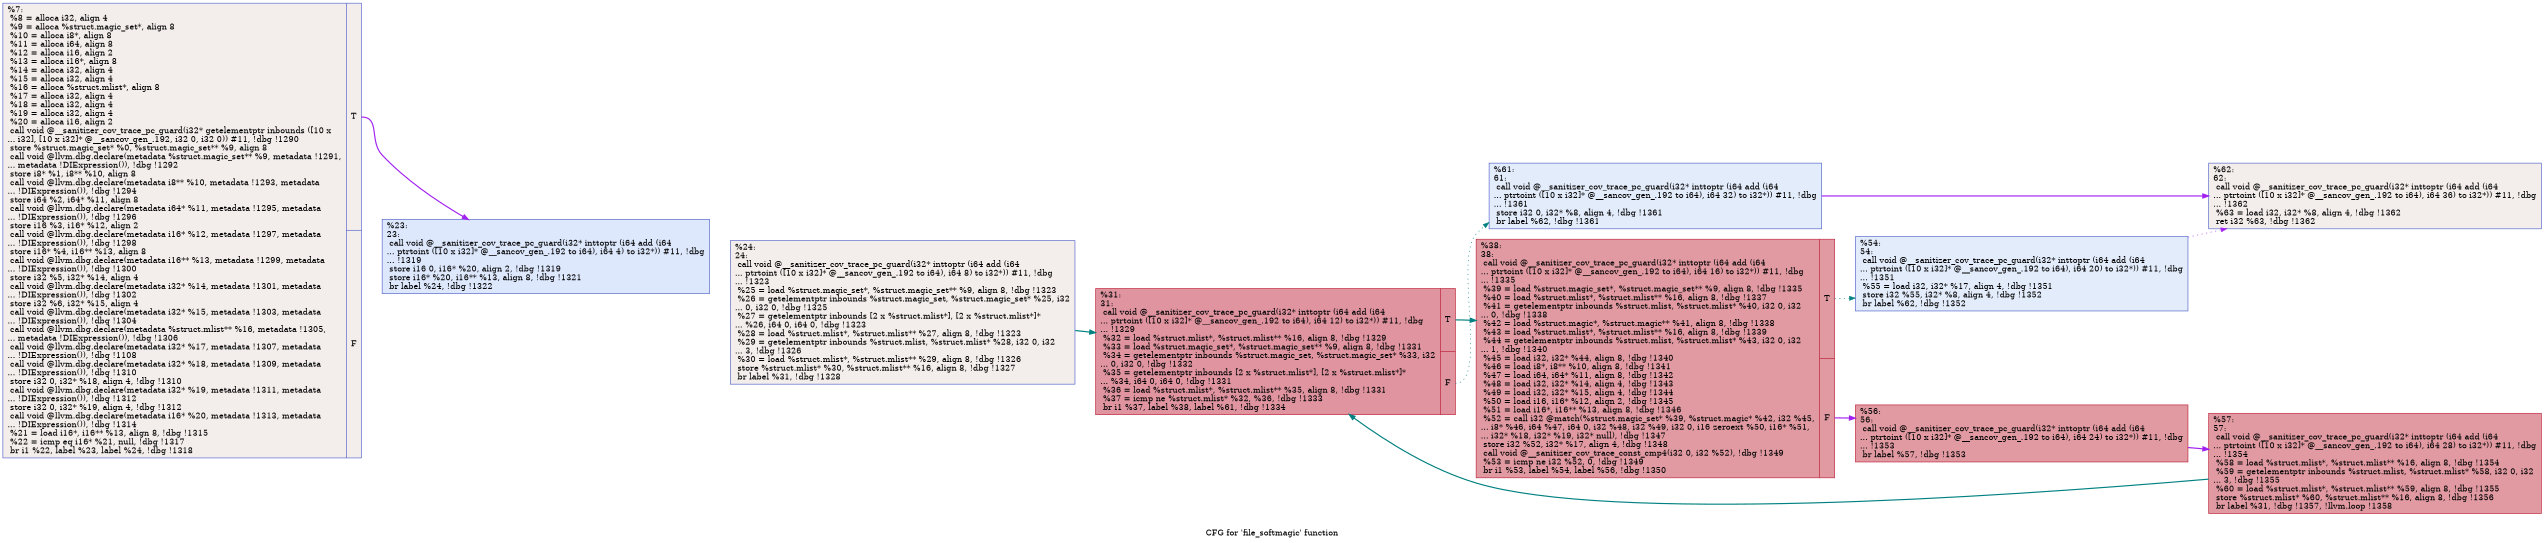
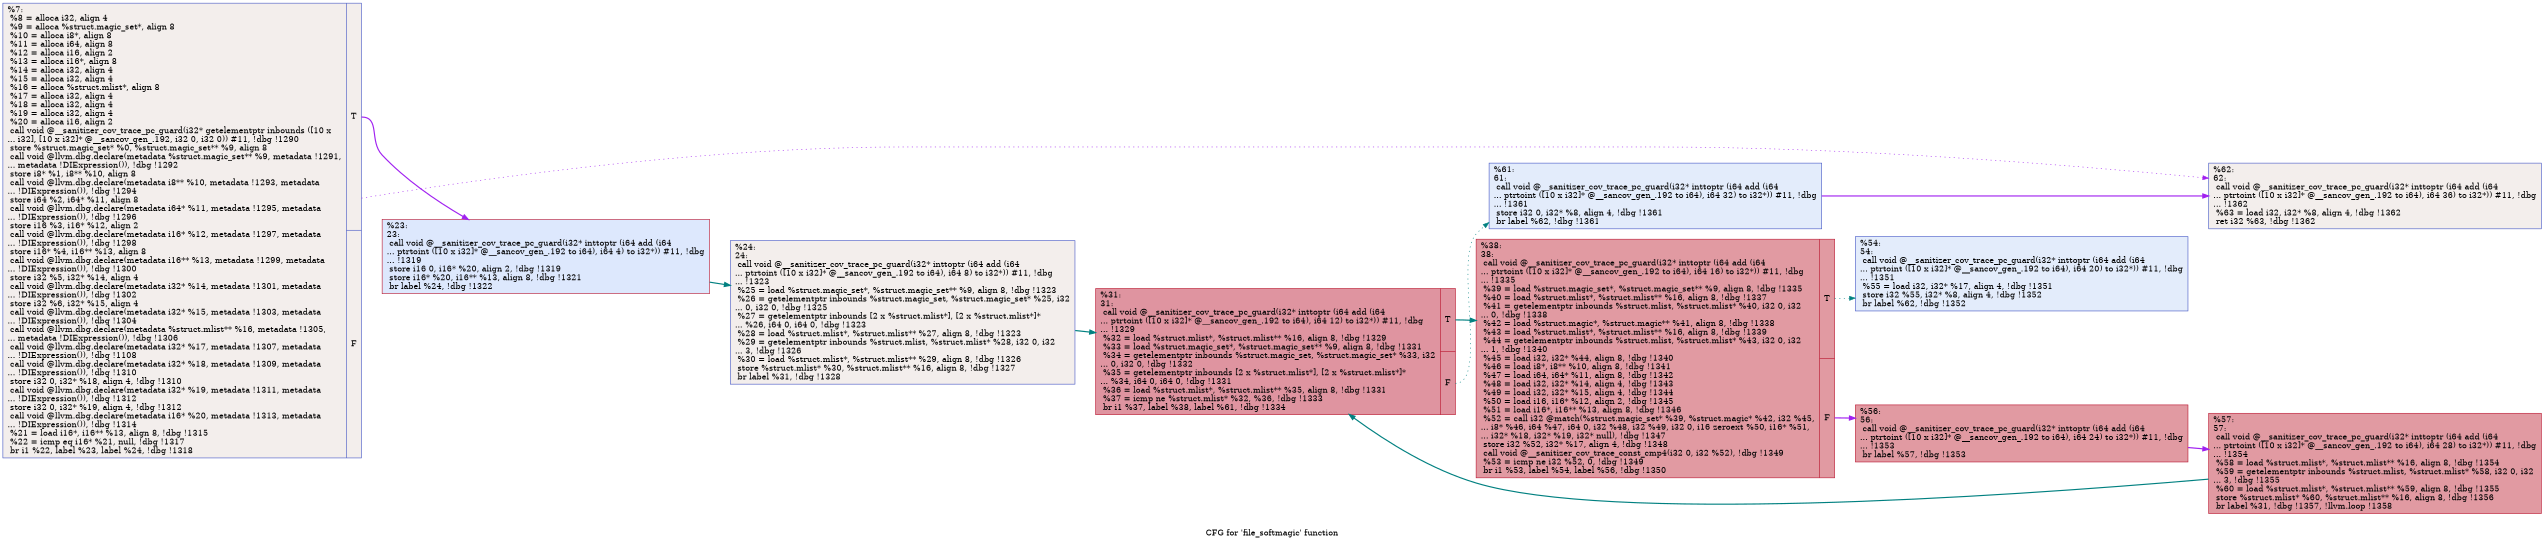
edge "%54:" -> "%62:": now "%7:" -> "%62:"
node "%23:": color #3d50c3ff -> #b70d28ff
edge "%23:" -> "%24:": added
